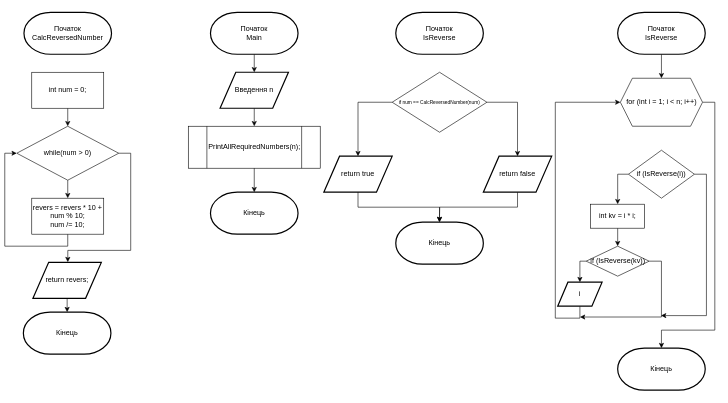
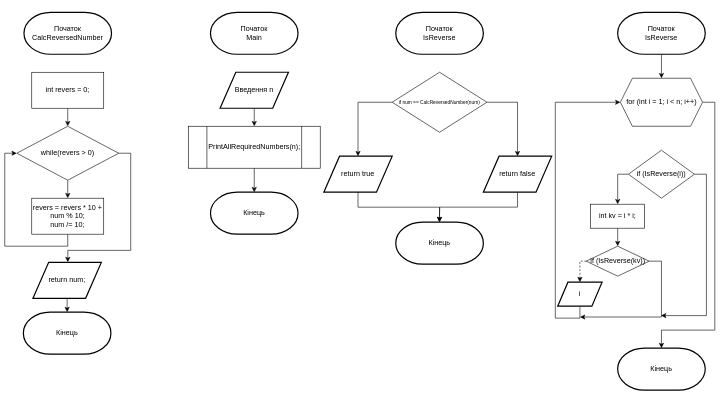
edge "Початок Main" -> "Введення n": removed
node "int num = 0;": label "int num = 0;" -> "int revers = 0;"
node "while(num > 0)": label "while(num > 0)" -> "while(revers > 0)"
edge "if (IsReverse(kv))" -> "i": style solid -> dashed
node "return revers;": label "return revers;" -> "return num;"
